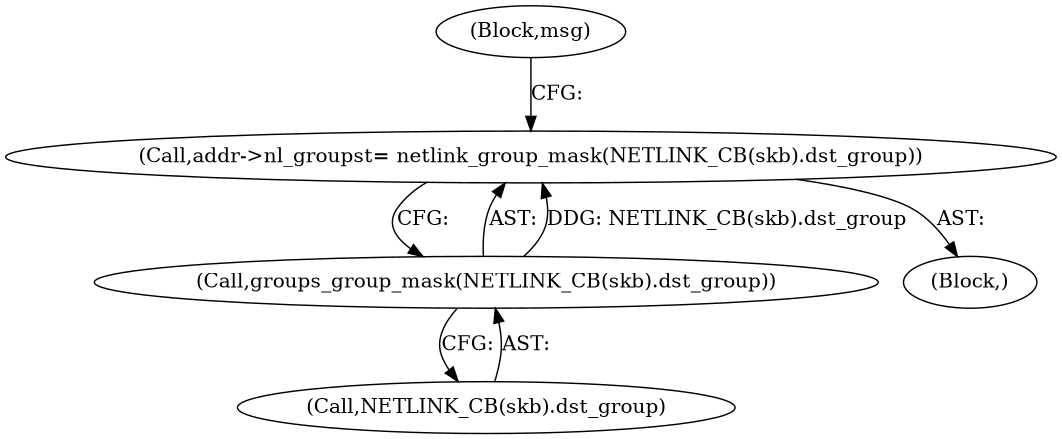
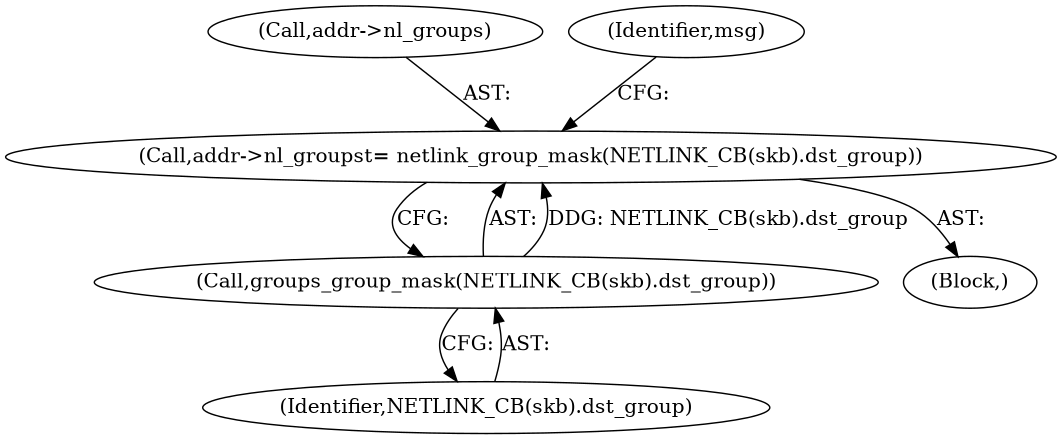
node "(Call,addr->nl_groups)": added
node "(Block,msg)": label "(Block,msg)" -> "(Identifier,msg)"
node "(Call,NETLINK_CB(skb).dst_group)": label "(Call,NETLINK_CB(skb).dst_group)" -> "(Identifier,NETLINK_CB(skb).dst_group)"
